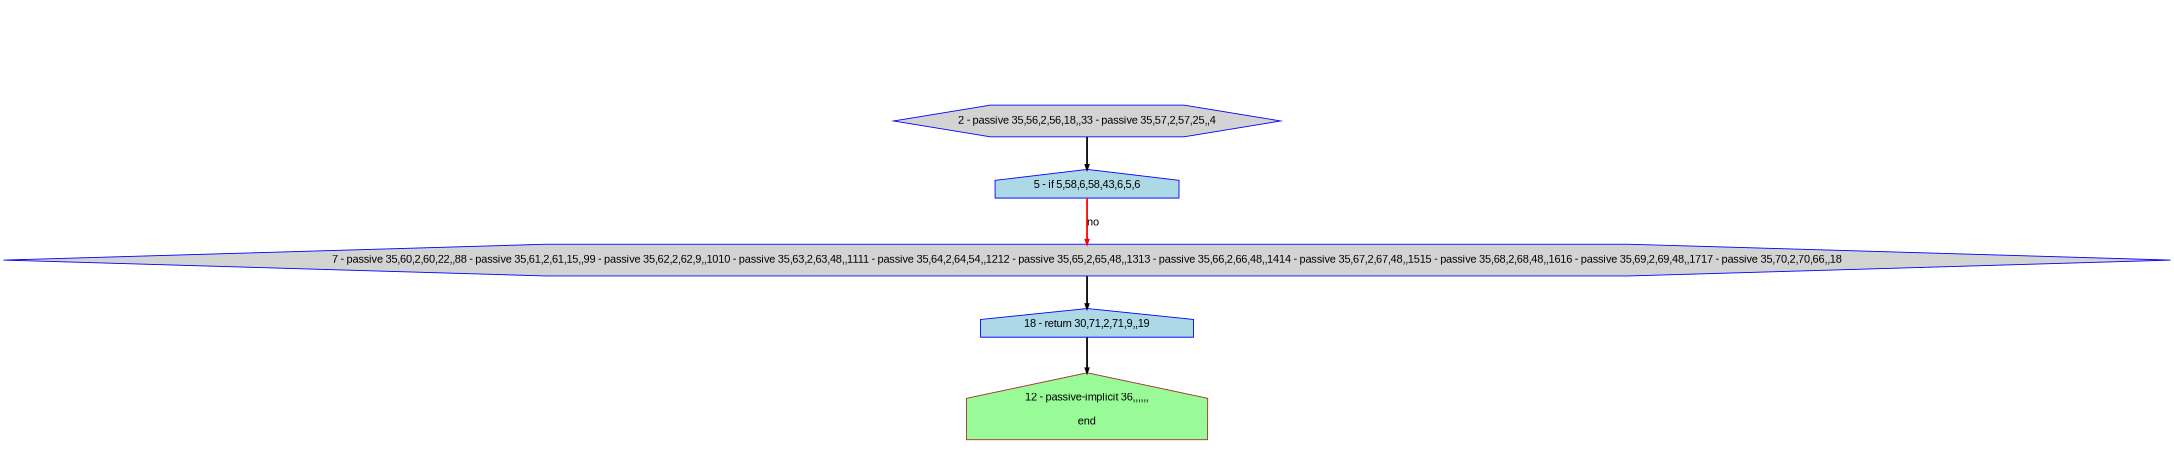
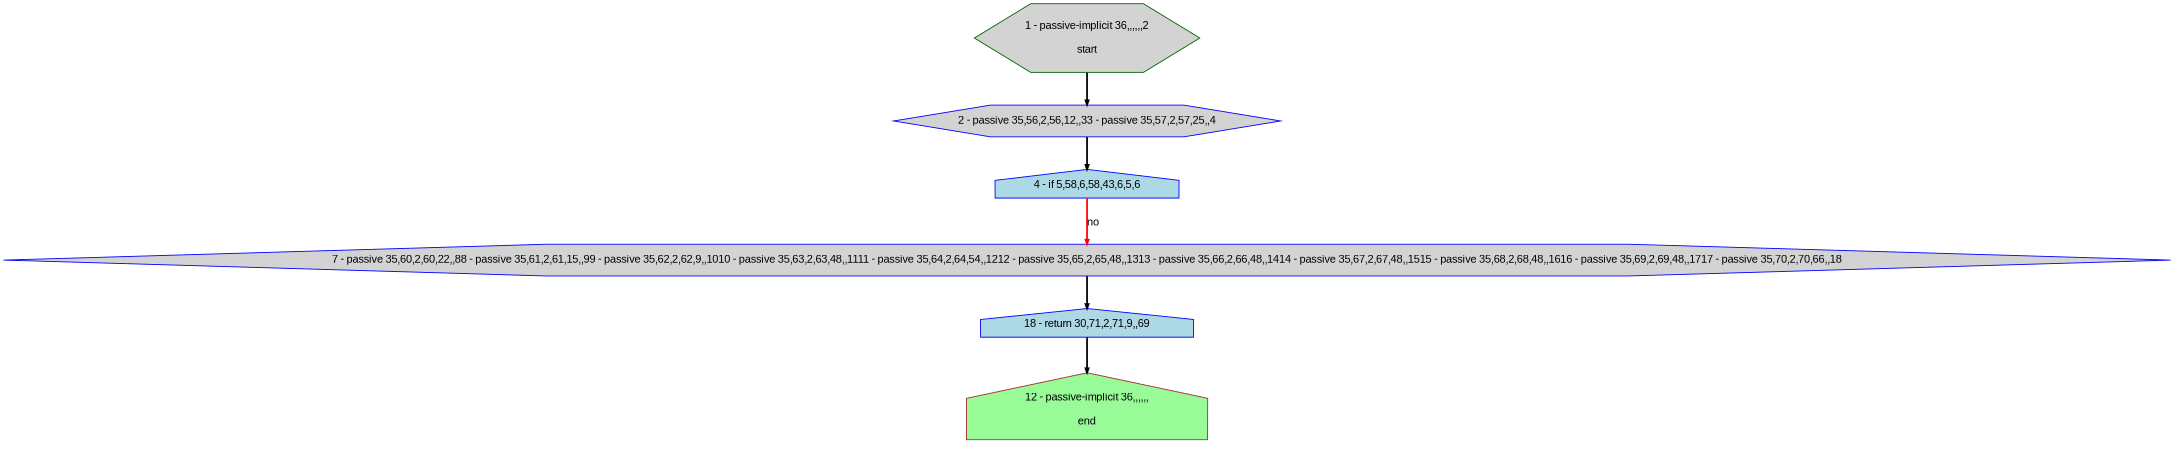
node "1 - passive-implicit 36,,,,,,2 start": added
node "2 - passive 35,56,2,56,18,,33 - passive 35,57,2,57,25,,4": label "2 - passive 35,56,2,56,18,,33 - passive 35,57,2,57,25,,4" -> "2 - passive 35,56,2,56,12,,33 - passive 35,57,2,57,25,,4"
node "5 - if 5,58,6,58,43,6,5,6": label "5 - if 5,58,6,58,43,6,5,6" -> "4 - if 5,58,6,58,43,6,5,6"
node "18 - return 30,71,2,71,9,,19": label "18 - return 30,71,2,71,9,,19" -> "18 - return 30,71,2,71,9,,69"
